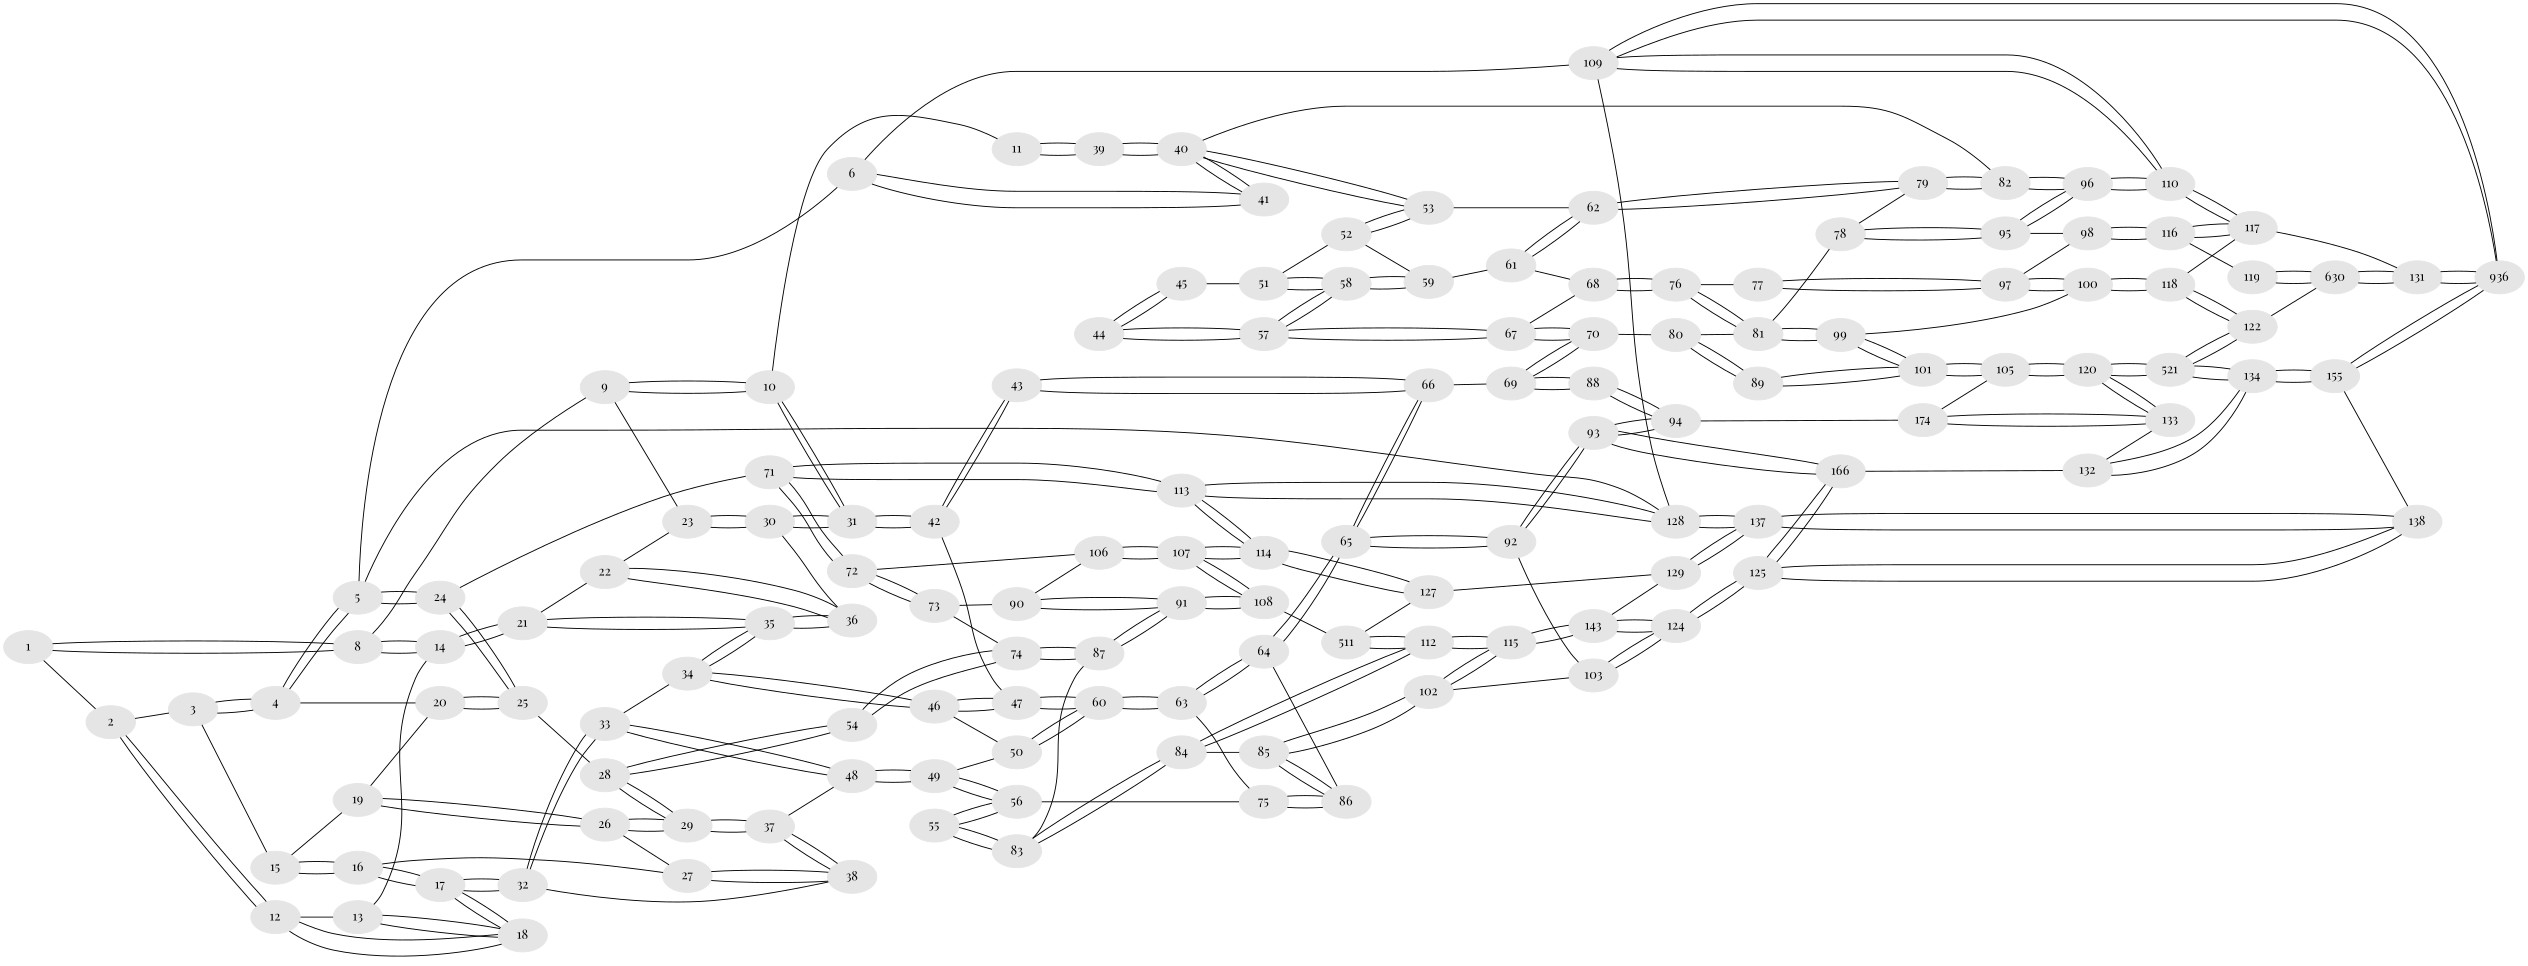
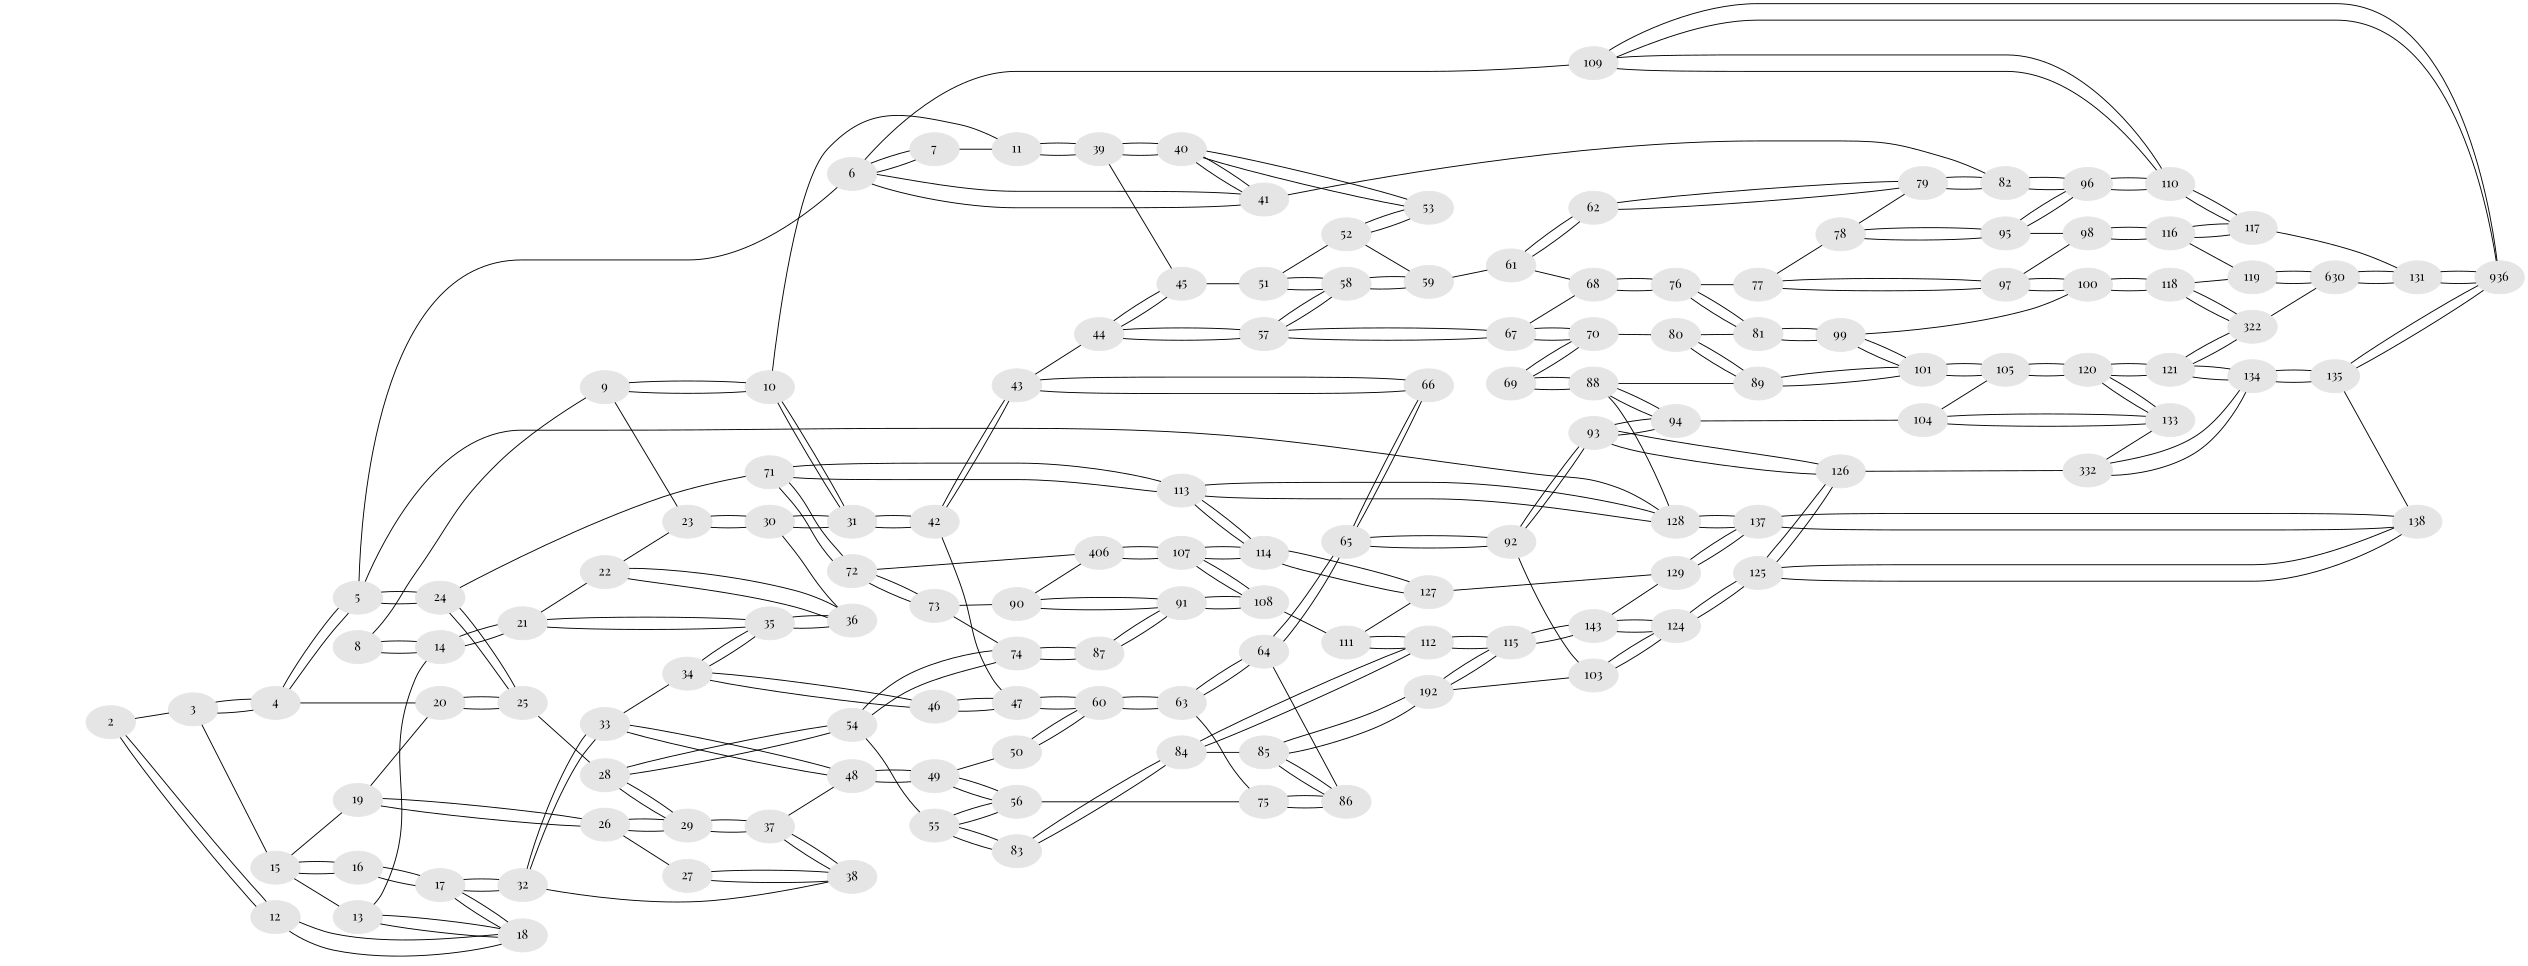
edge "40" -- "82": now "41" -- "82"
node "7": added
edge "53" -- "62": removed
edge "39" -- "45": added
edge "117" -- "118": now "119" -- "118"
edge "78" -- "81": now "78" -- "77"
edge "109" -- "128": now "88" -- "128"
node "122": label "122" -> "322"
edge "44" -- "43": added
node "521": label "521" -> "121"
node "155": label "155" -> "135"
edge "88" -- "89": added
edge "69" -- "66": removed
node "174": label "174" -> "104"
node "132": label "132" -> "332"
node "166": label "166" -> "126"
node "106": label "106" -> "406"
node "511": label "511" -> "111"
node "1": removed
node "102": label "102" -> "192"
edge "46" -- "50": removed
edge "87" -- "83": removed
edge "54" -- "55": added
edge "16" -- "27": removed
edge "12" -- "13": now "15" -- "13"
